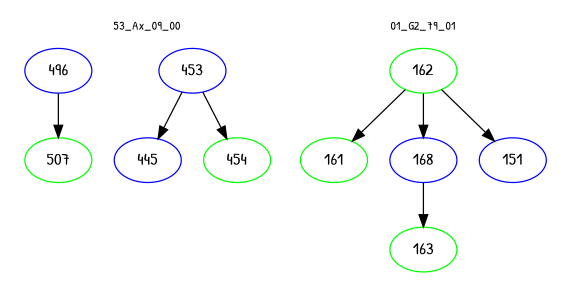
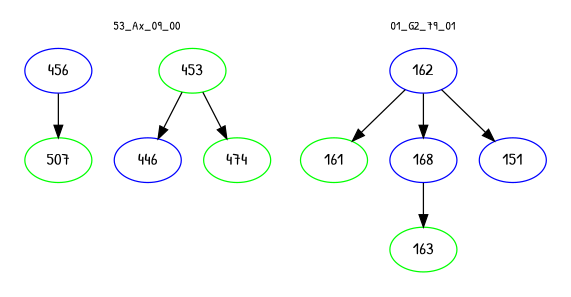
node "496": label "496" -> "456"
node "453": color blue -> green
node "162": color green -> blue
node "445": label "445" -> "446"
node "454": label "454" -> "474"
